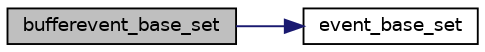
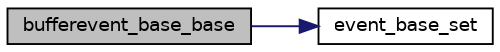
node "bufferevent_base_set": label "bufferevent_base_set" -> "bufferevent_base_base"
